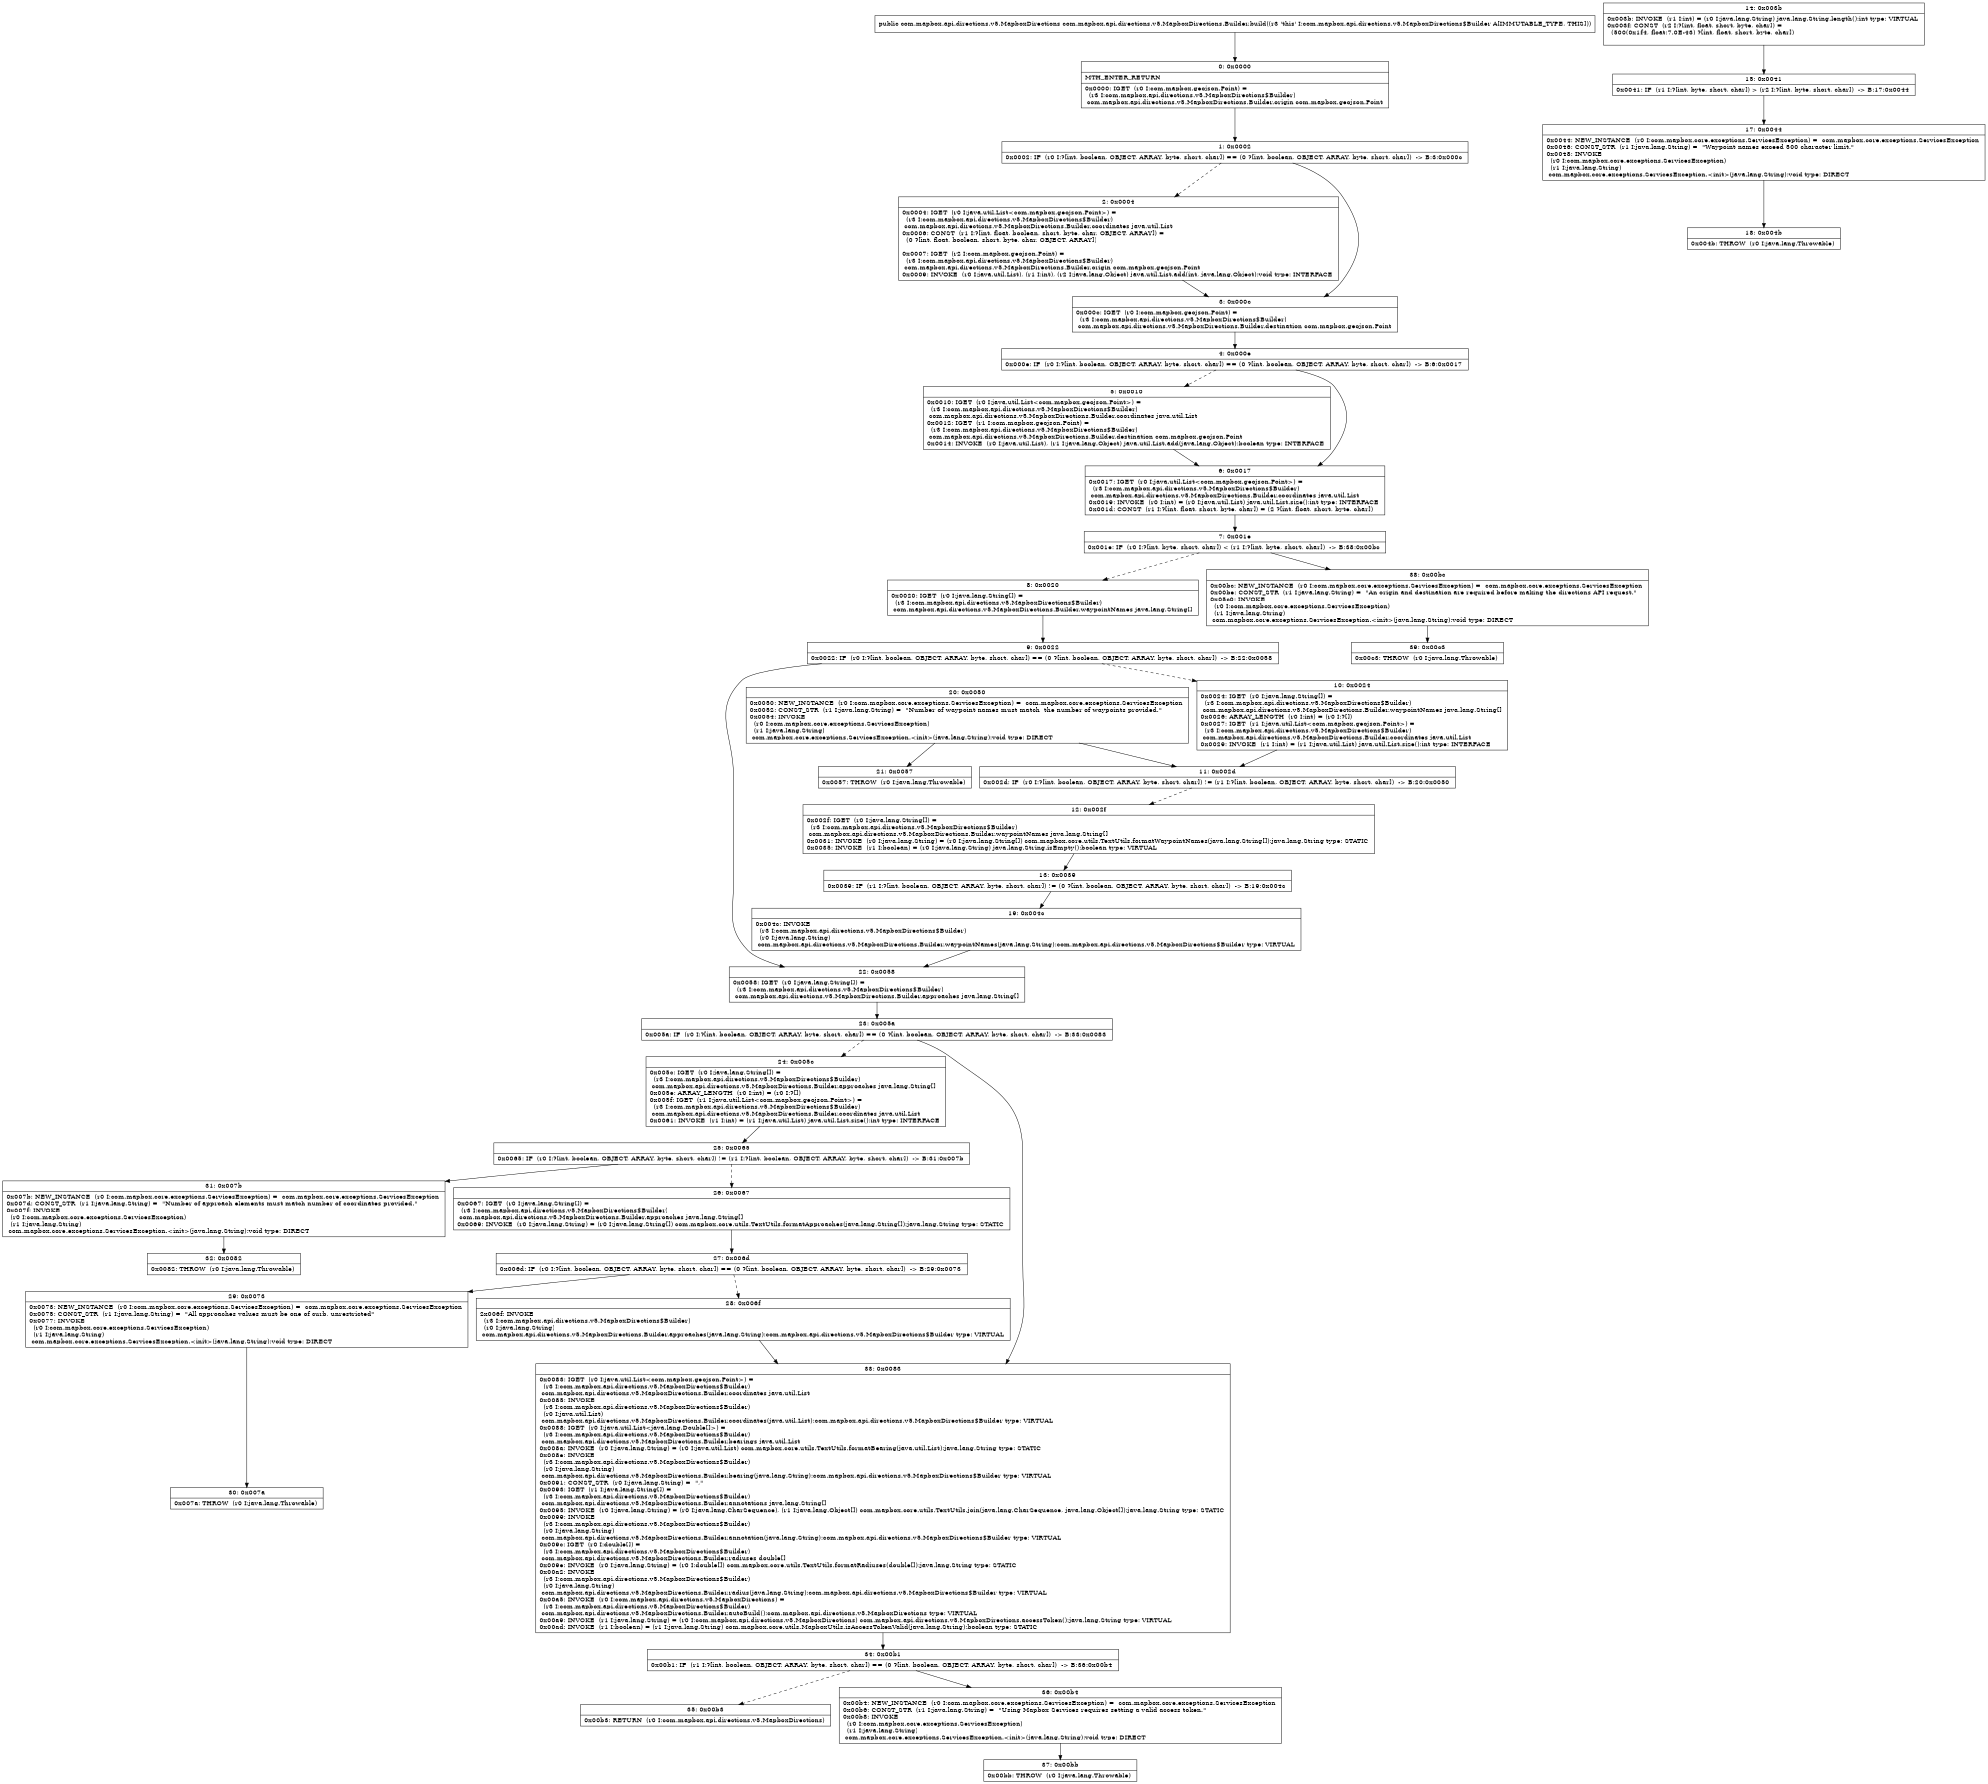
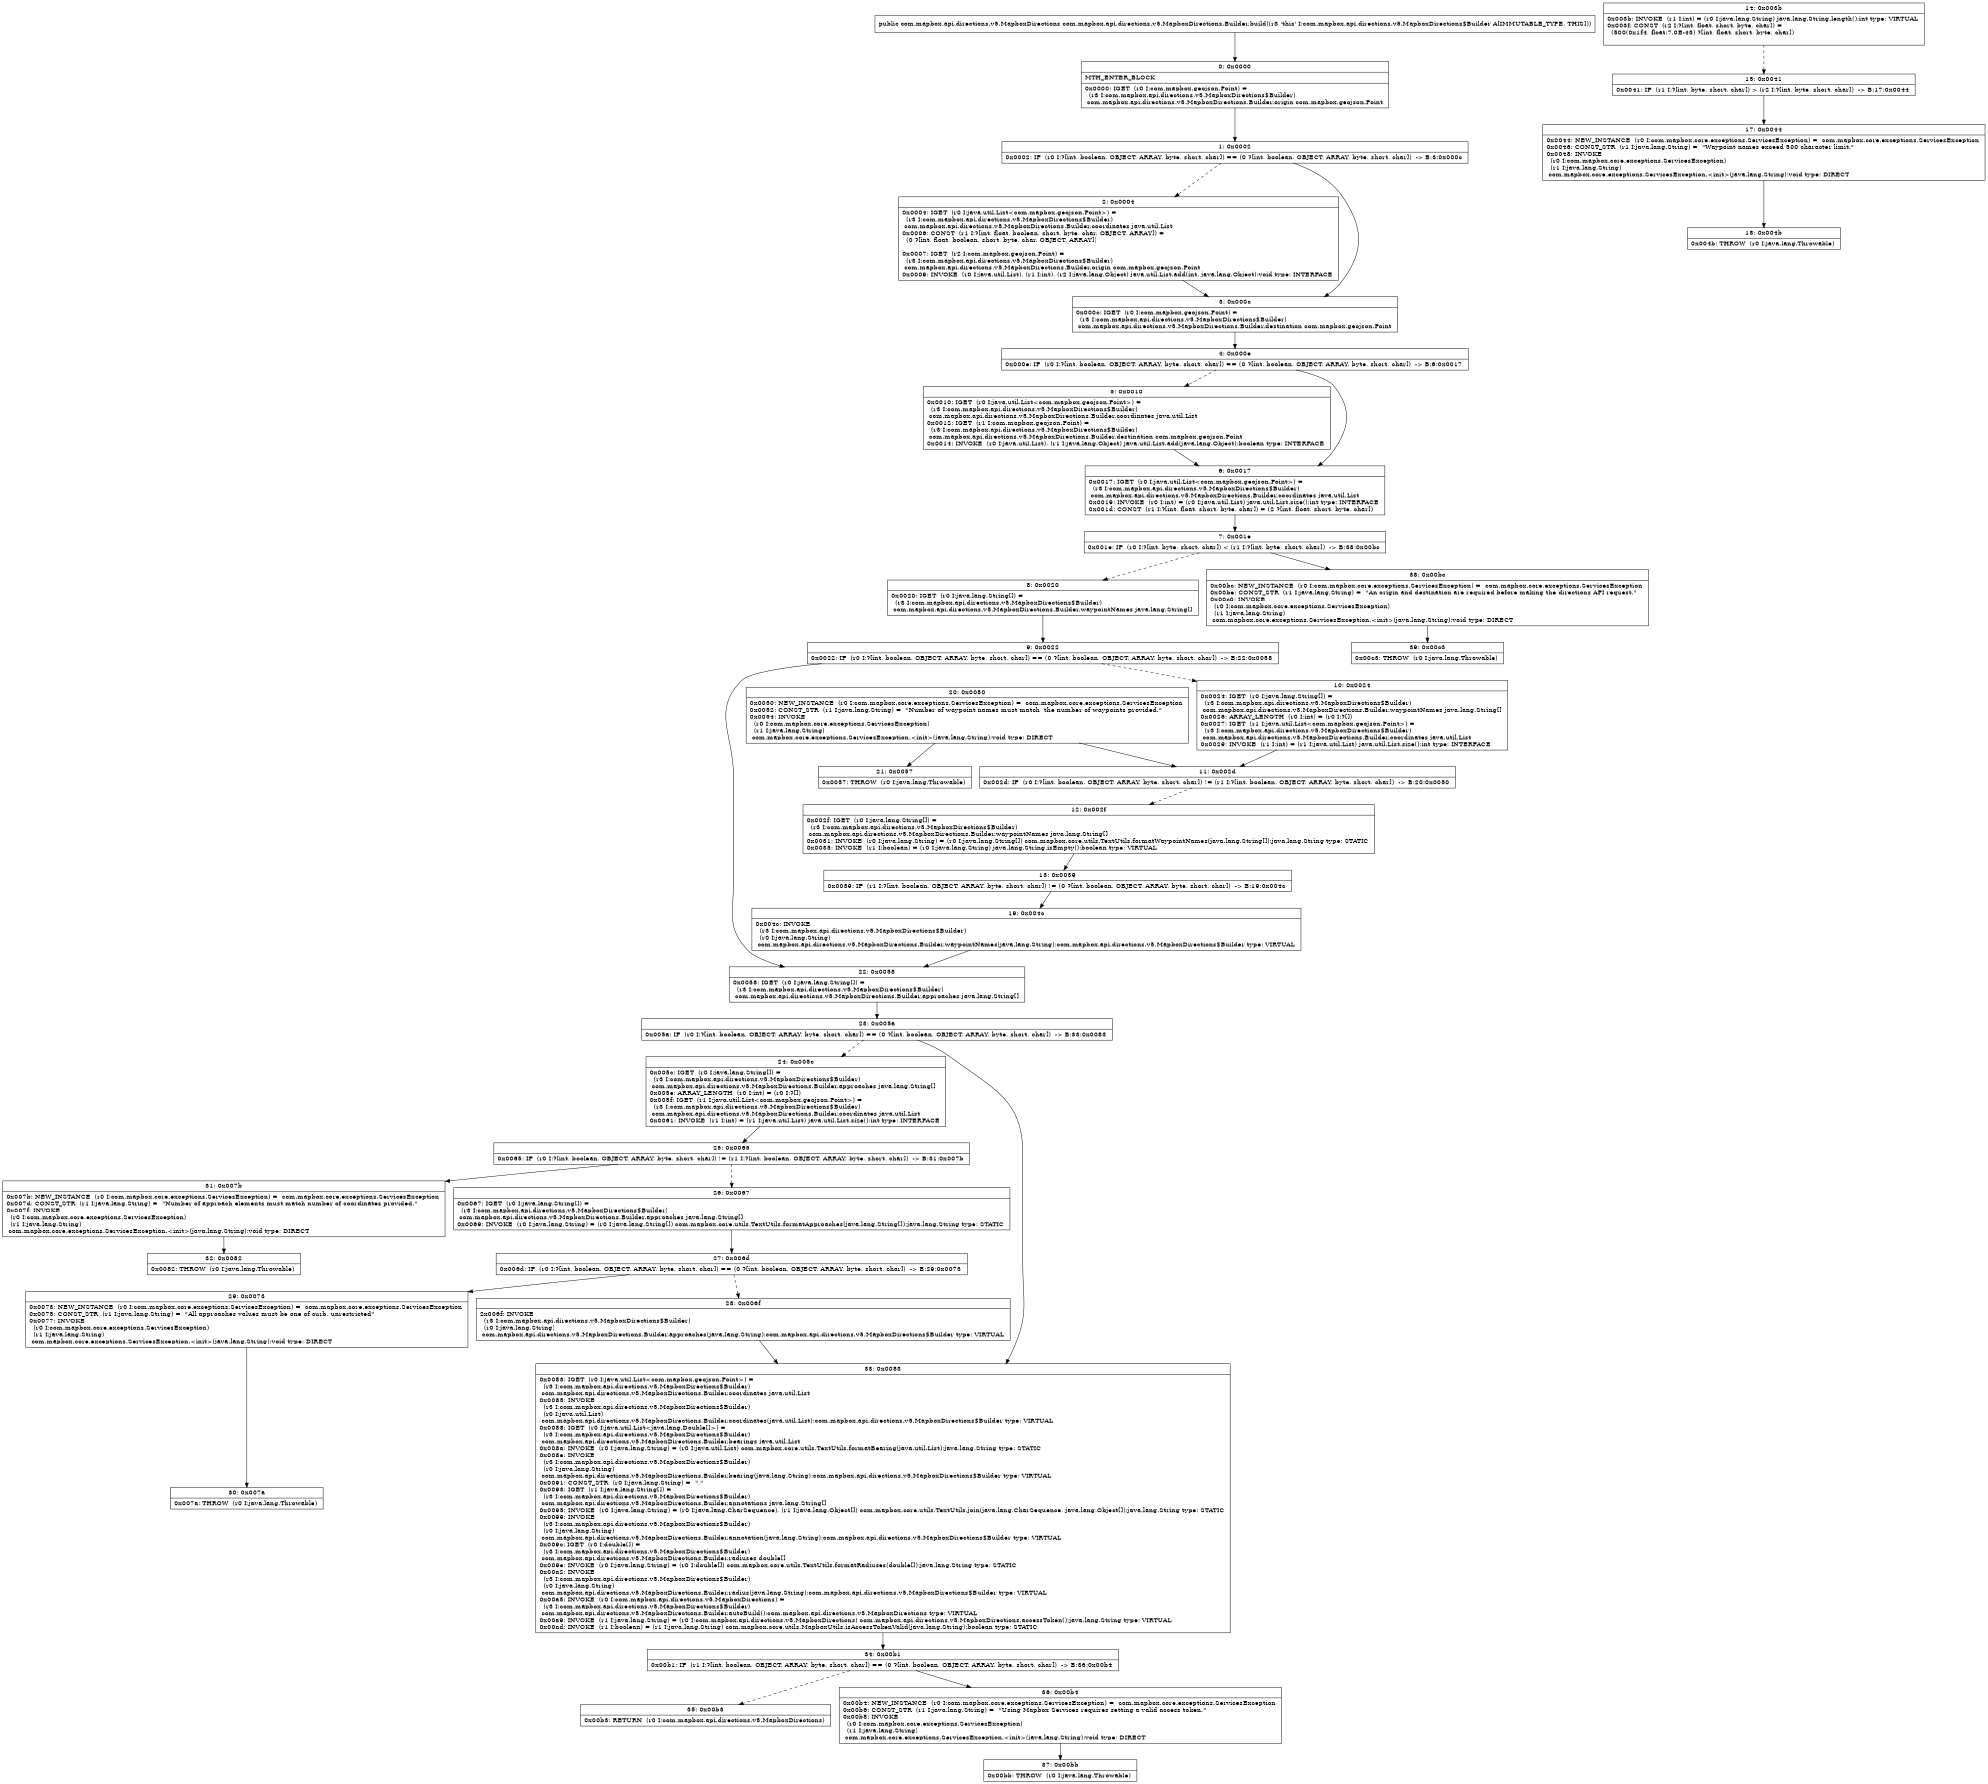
edge "14: 0x003b" -> "15: 0x0041": style solid -> dashed
node "0: 0x0000": text "MTH_ENTER_RETURN" -> "MTH_ENTER_BLOCK"
node "38: 0x00bc": text "0x05c0: INVOKE" -> "0x00c0: INVOKE"
